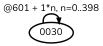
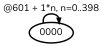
node "0030": label "0030" -> "0000"
